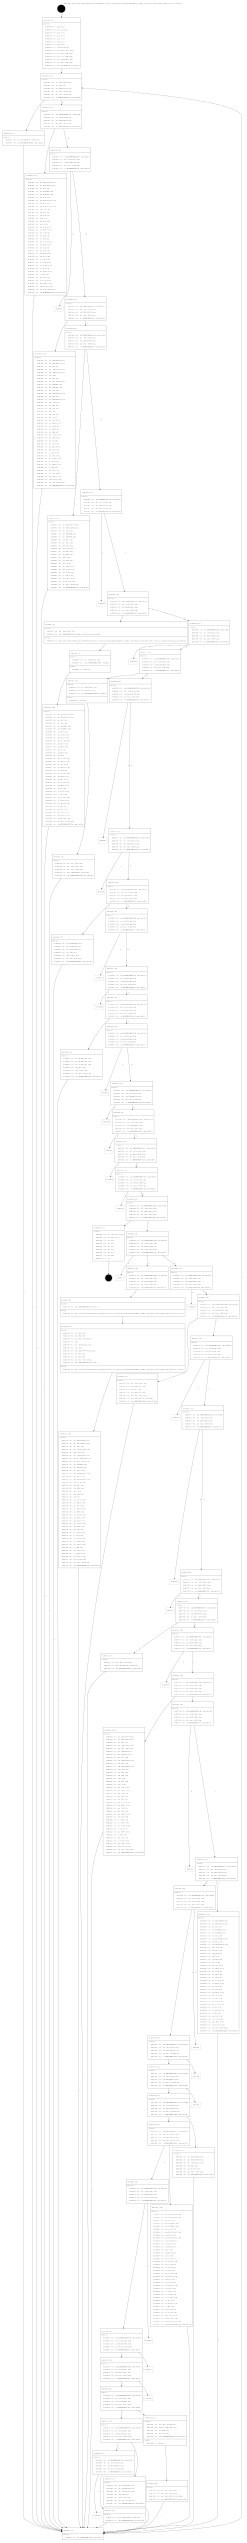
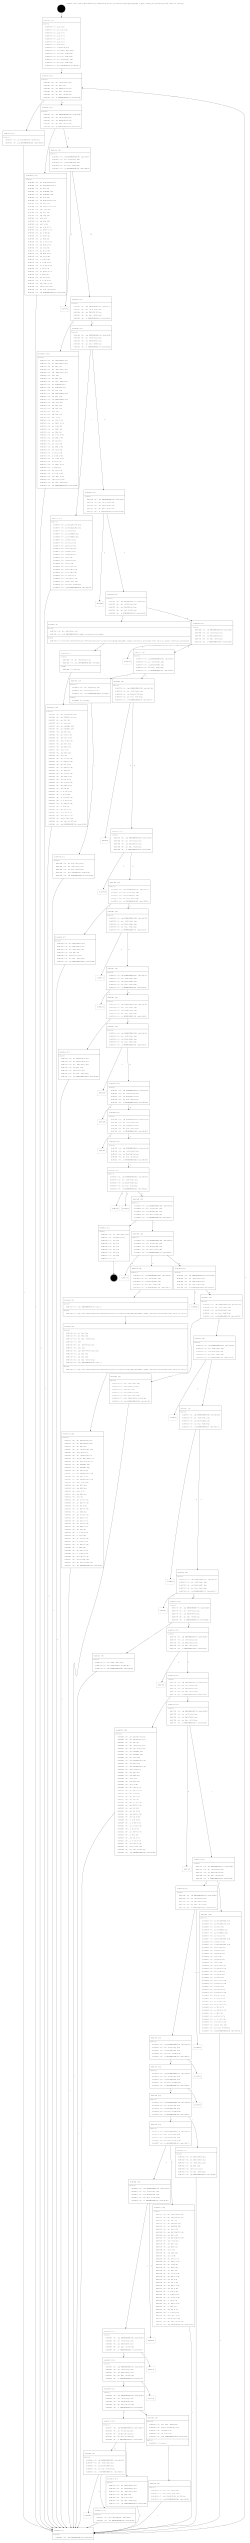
edge "0x401619 [25]" -> "0x4018c8": now "0x401632 [25]" -> "0x4018c8"
